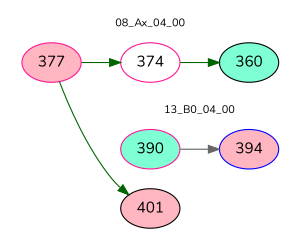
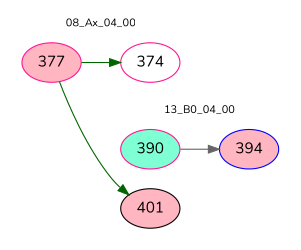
node "360": removed
